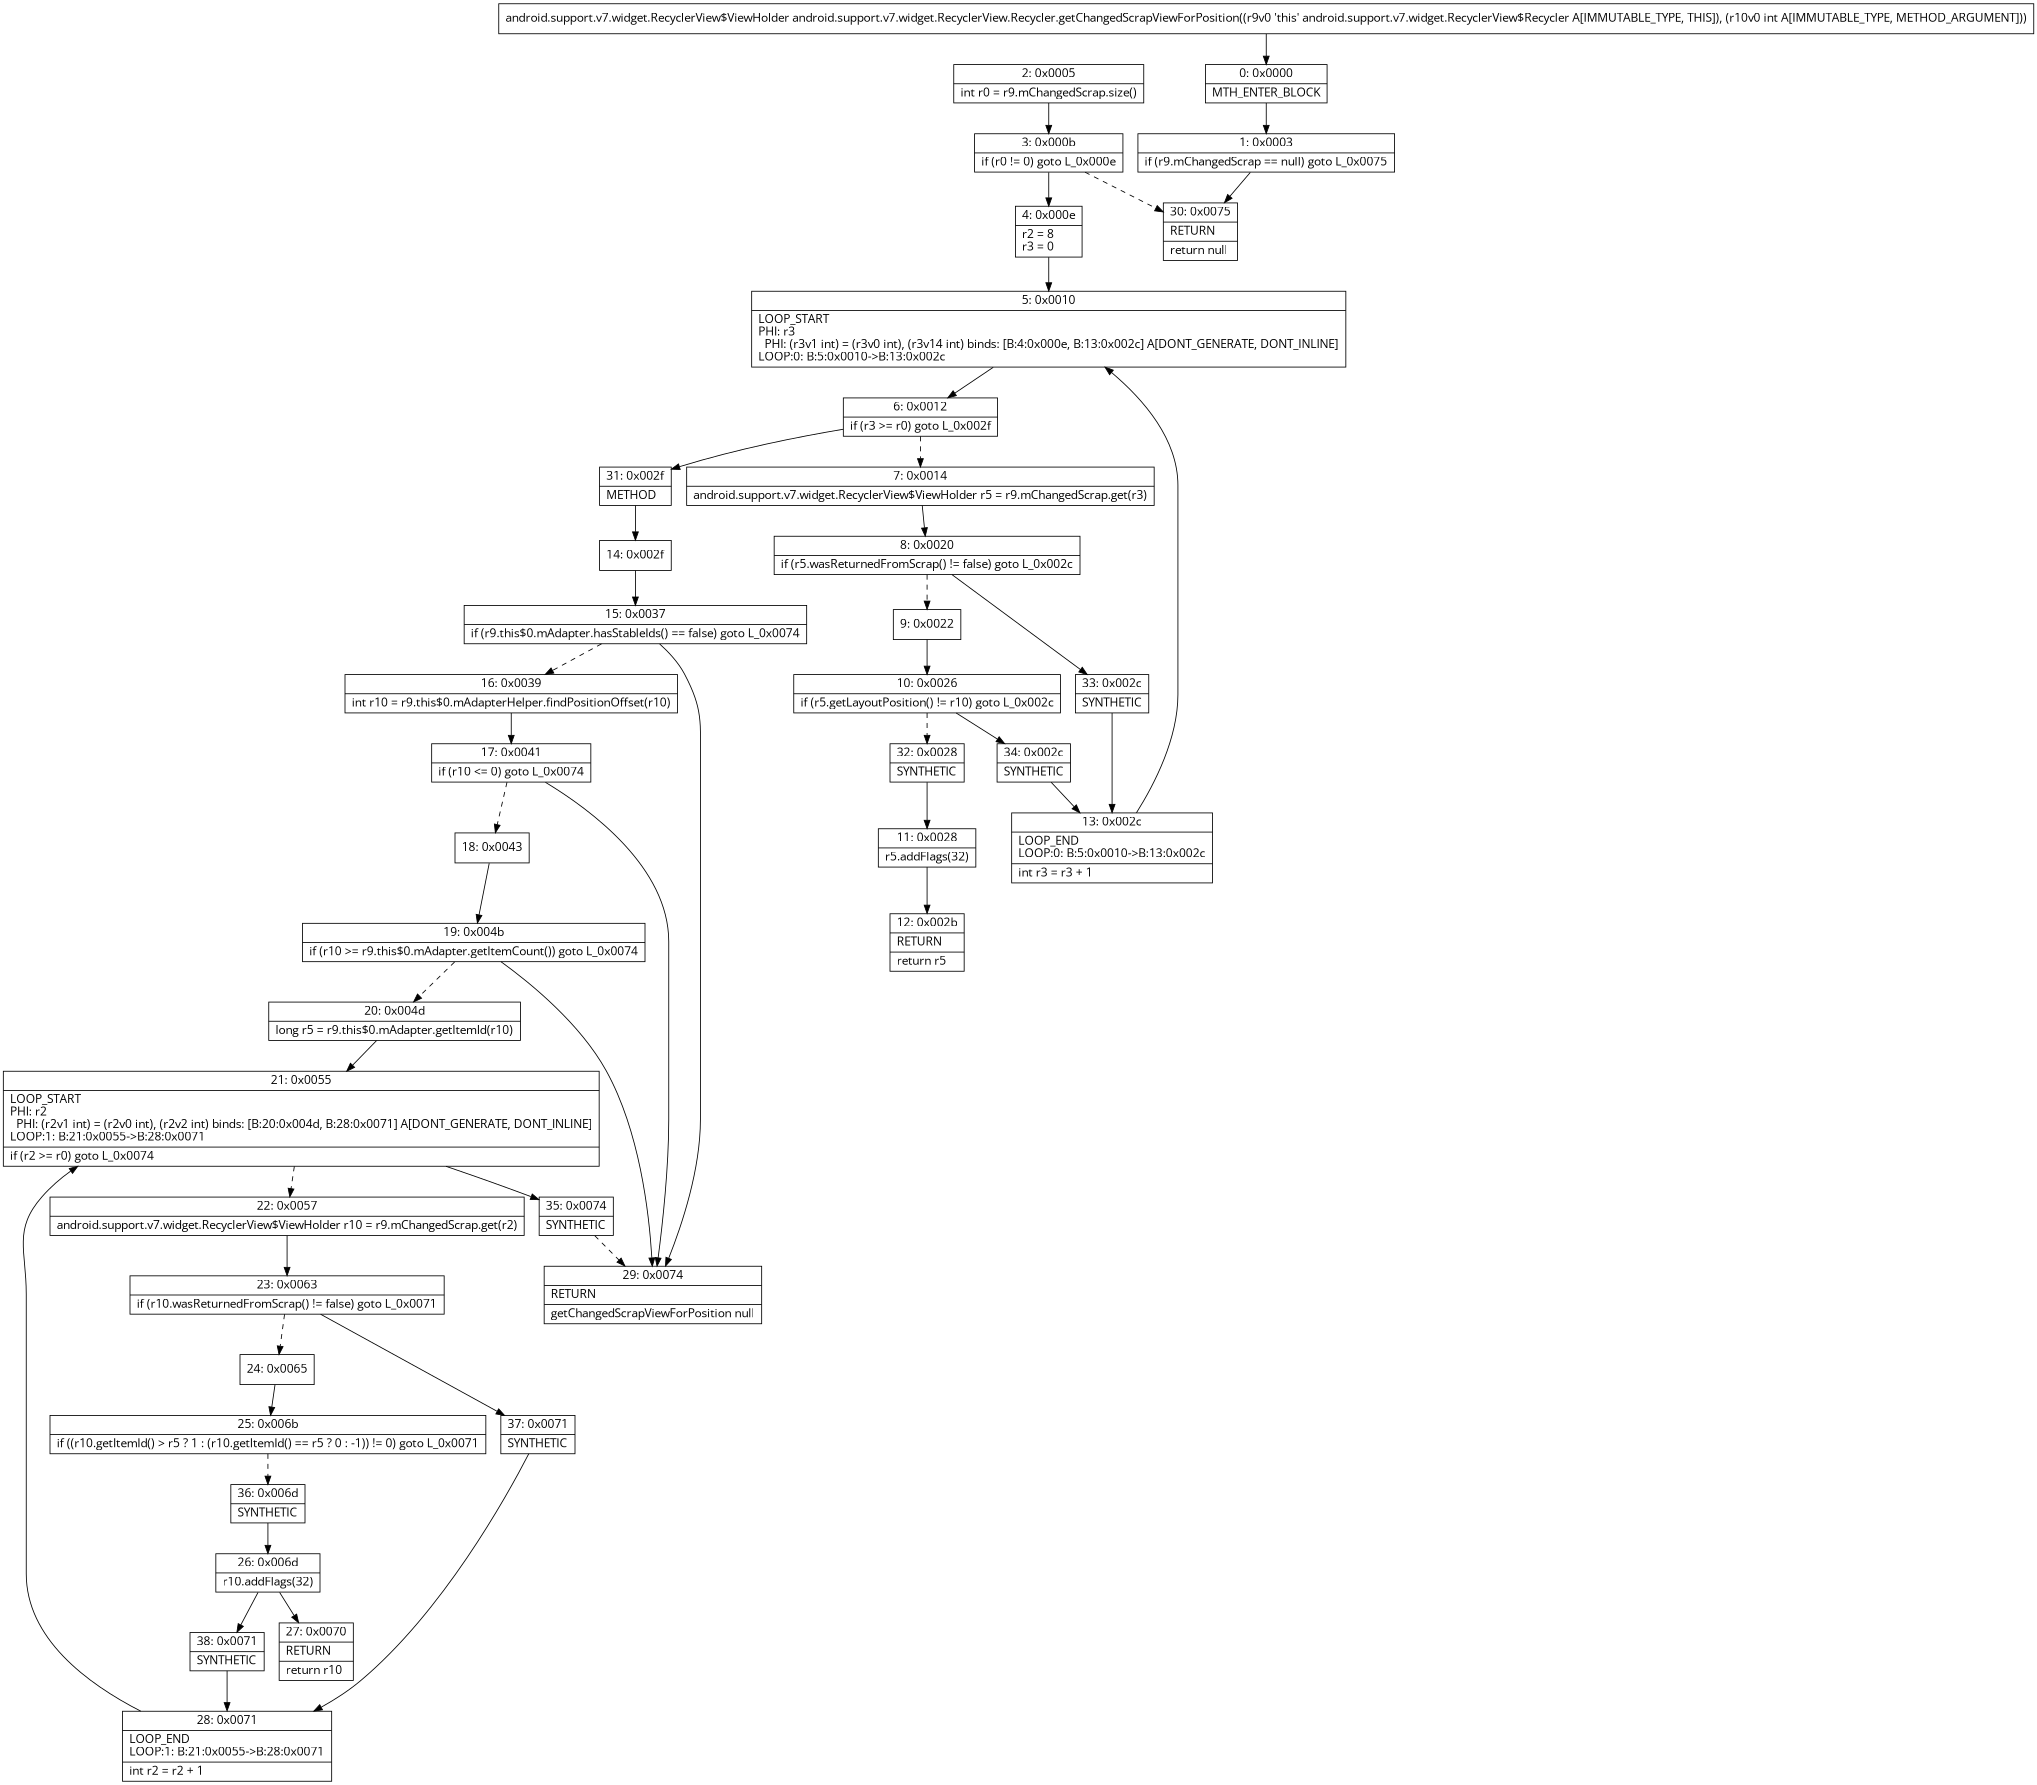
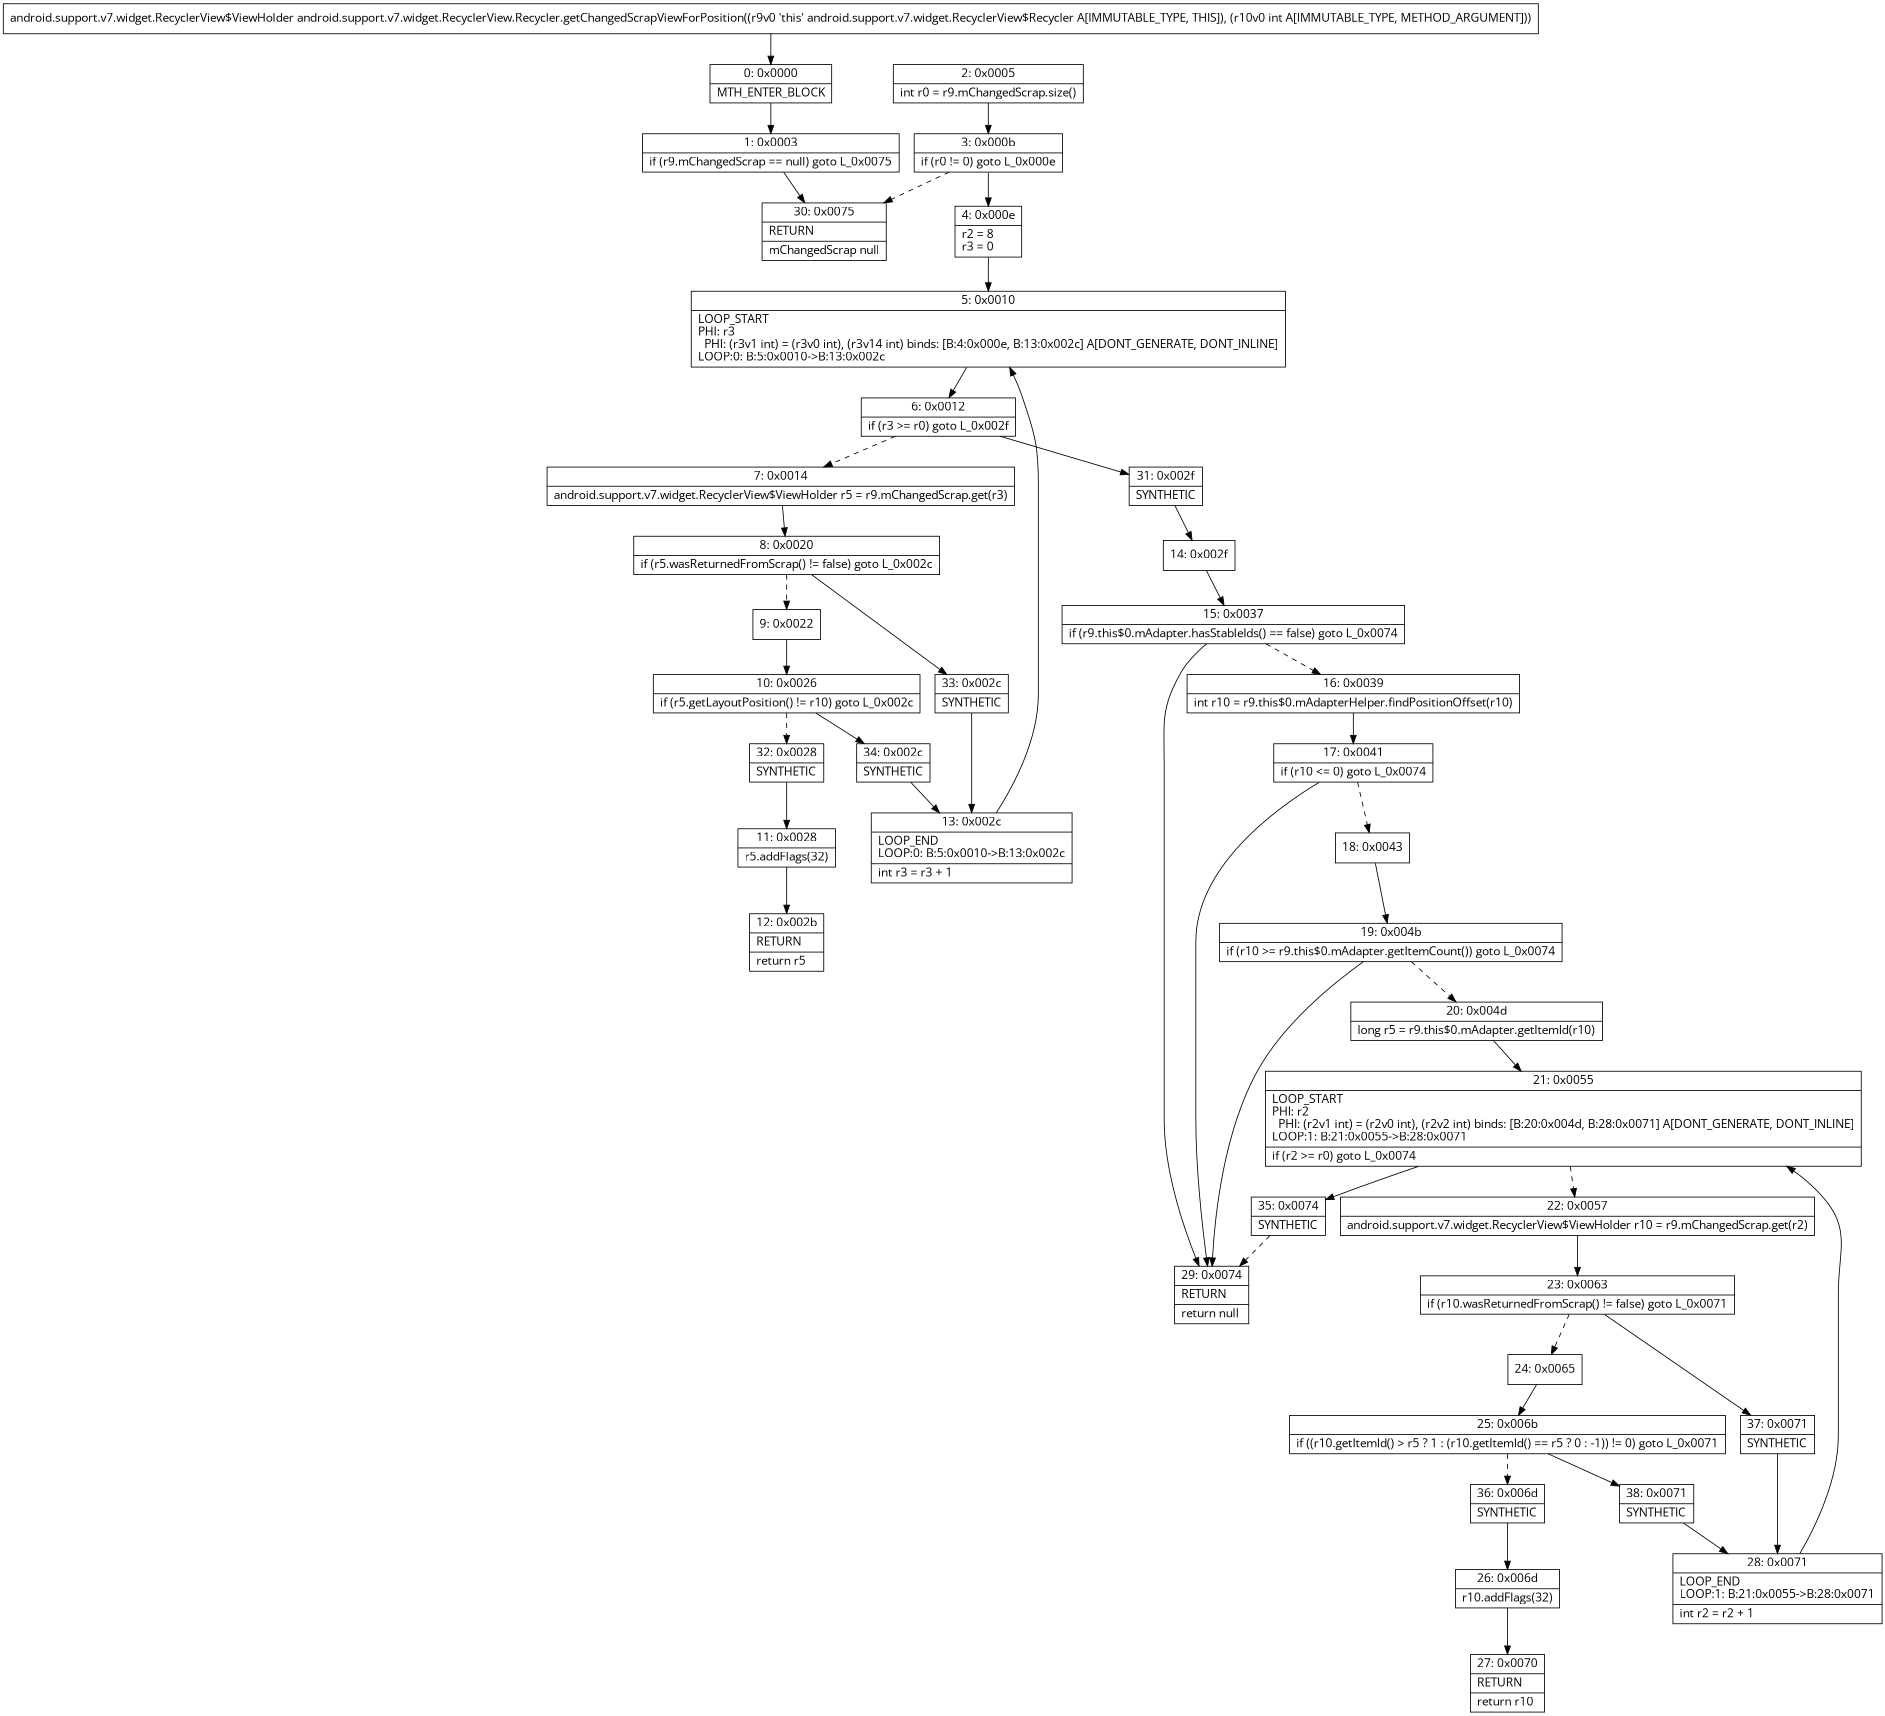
node "30: 0x0075": text "return null" -> "mChangedScrap null"
node "31: 0x002f": text "METHOD" -> "SYNTHETIC"
node "29: 0x0074": text "getChangedScrapViewForPosition null" -> "return null"
edge "26: 0x006d" -> "38: 0x0071": now "25: 0x006b" -> "38: 0x0071"
